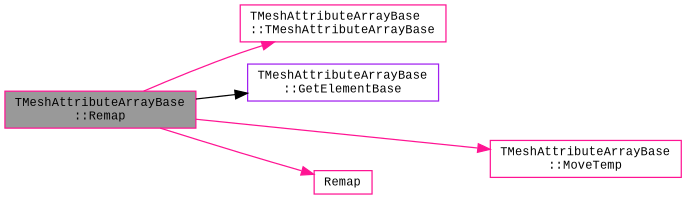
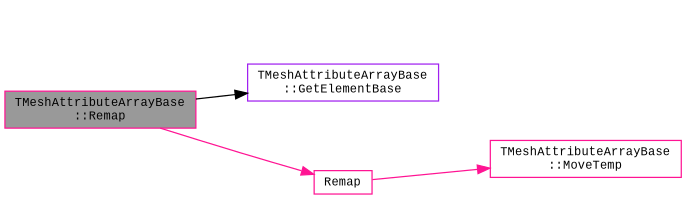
node "TMeshAttributeArrayBase ::TMeshAttributeArrayBase": removed
edge "TMeshAttributeArrayBase ::Remap" -> "TMeshAttributeArrayBase ::MoveTemp": now "Remap" -> "TMeshAttributeArrayBase ::MoveTemp"
